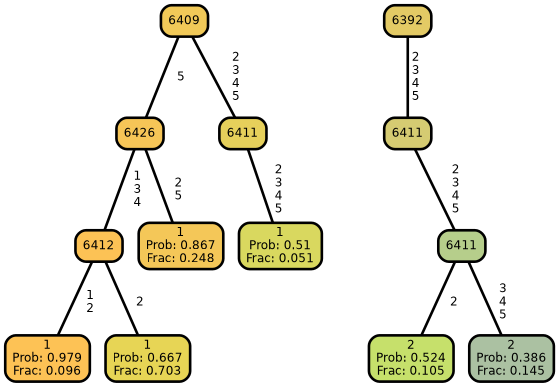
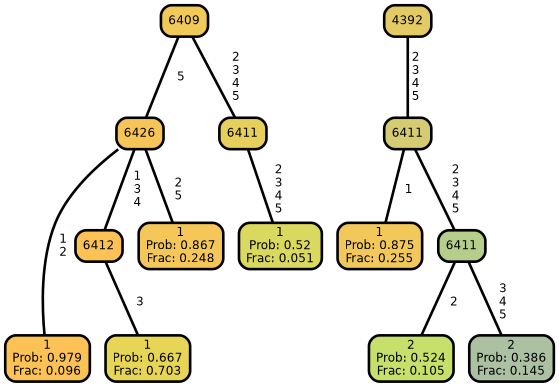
node "6392": label "6392" -> "4392"
node "1 Prob: 0.51 Frac: 0.051": label "1 Prob: 0.51 Frac: 0.051" -> "1 Prob: 0.52 Frac: 0.051"
node "1 Prob: 0.875 Frac: 0.255": added
edge "6412" -- "1 Prob: 0.979 Frac: 0.096": now "6426" -- "1 Prob: 0.979 Frac: 0.096"
edge "6412" -- "1 Prob: 0.667 Frac: 0.703": label " 2" -> " 3"
